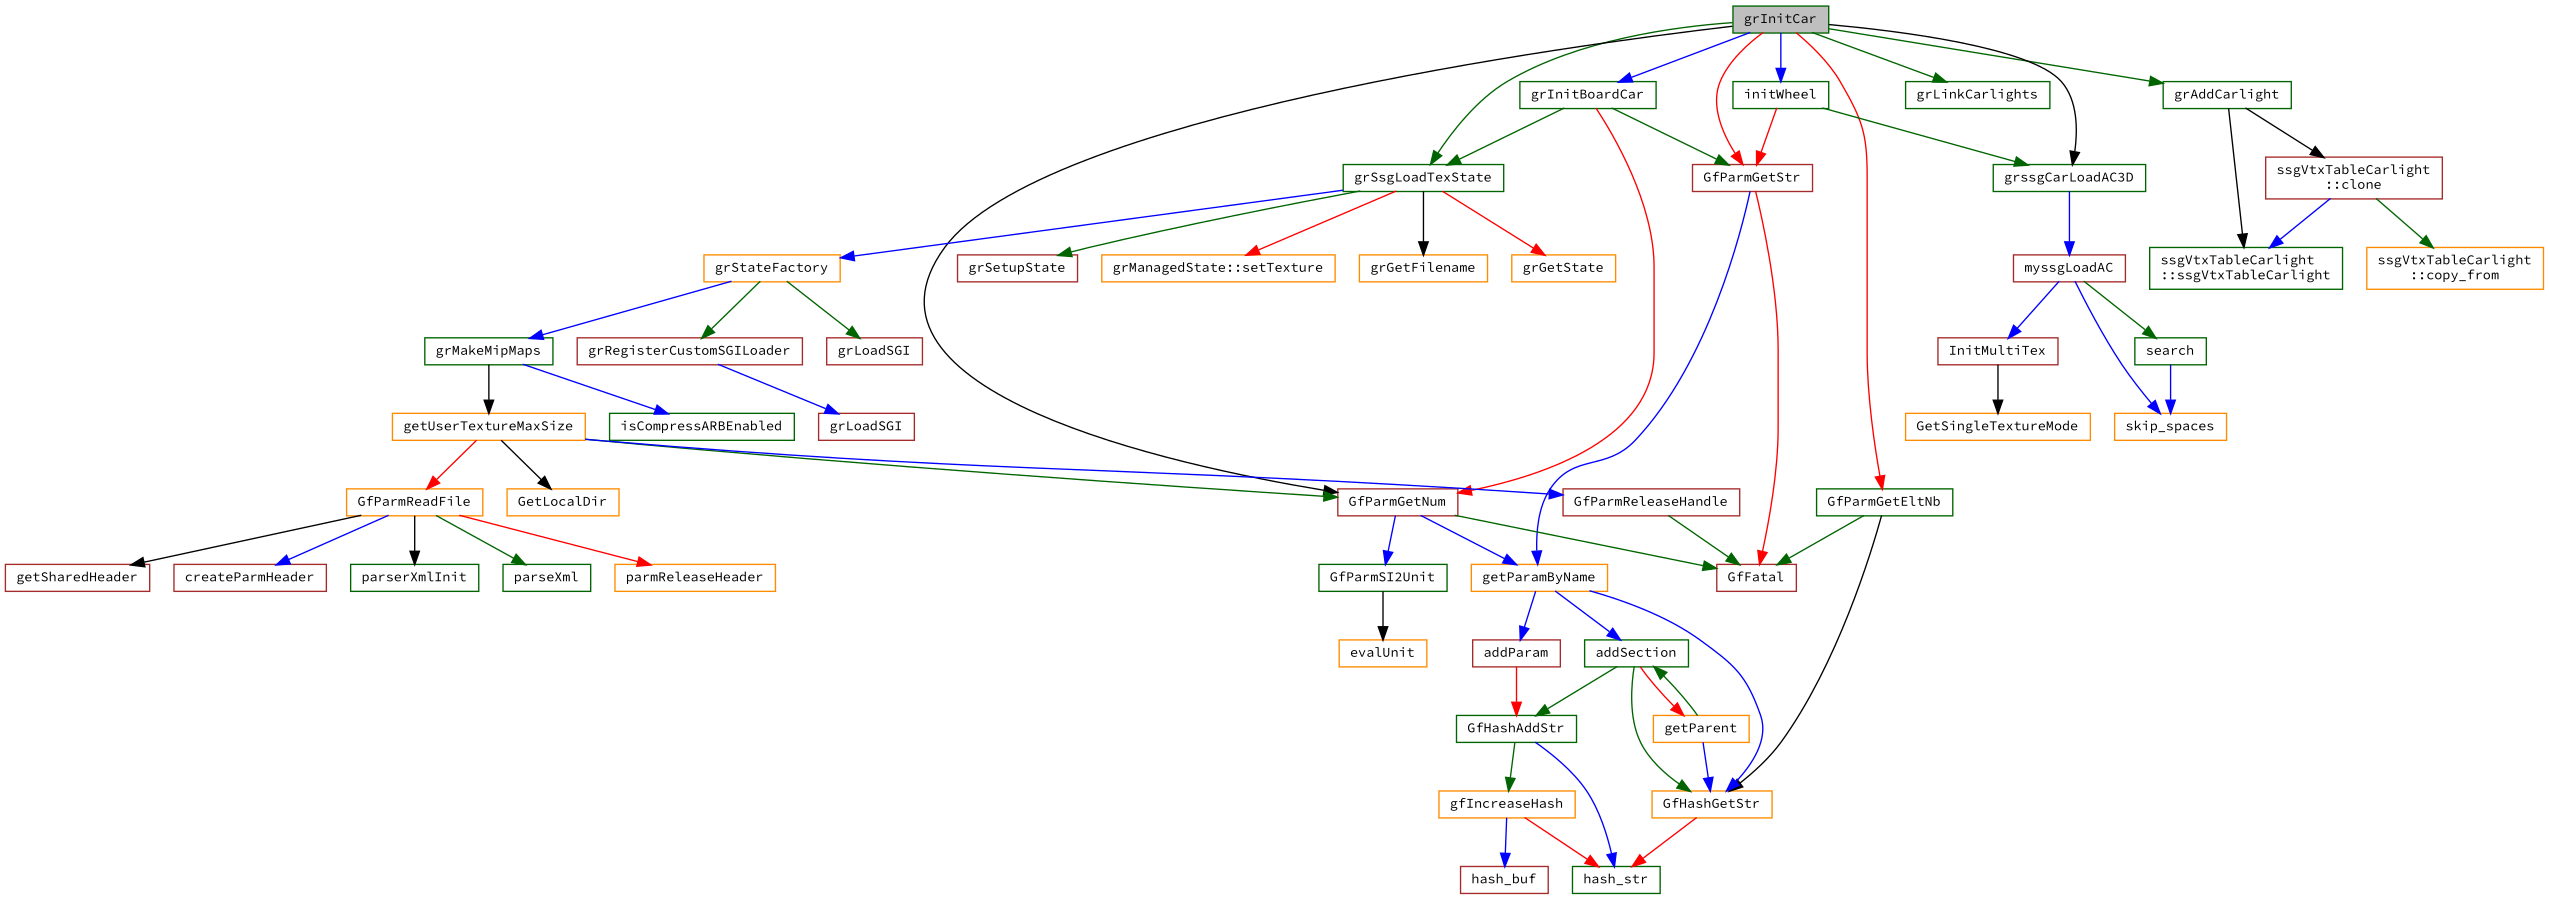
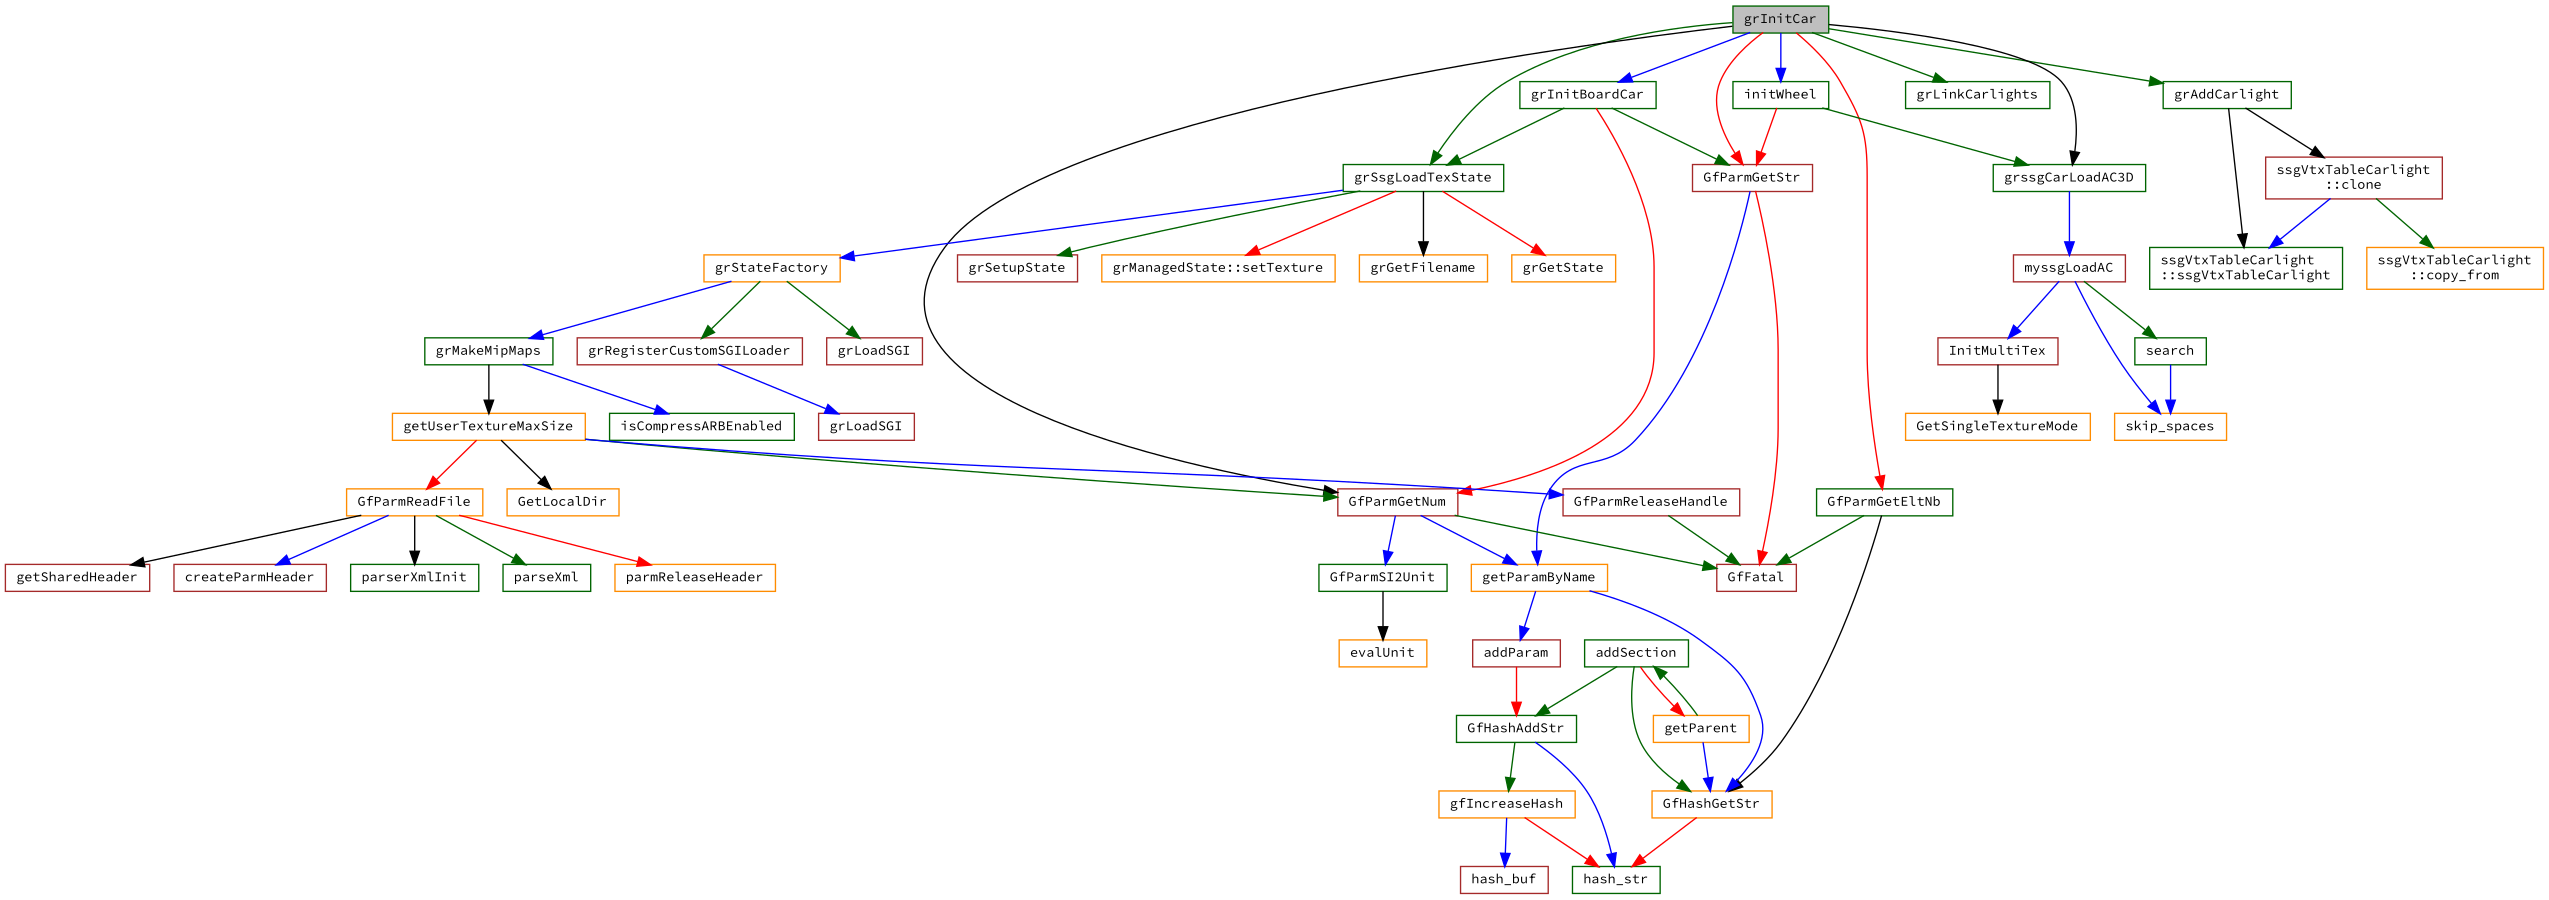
edge "getParamByName" -> "addSection": removed
